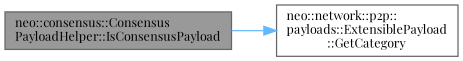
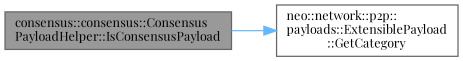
node "neo::consensus::Consensus PayloadHelper::IsConsensusPayload": label "neo::consensus::Consensus PayloadHelper::IsConsensusPayload" -> "consensus::consensus::Consensus PayloadHelper::IsConsensusPayload"
